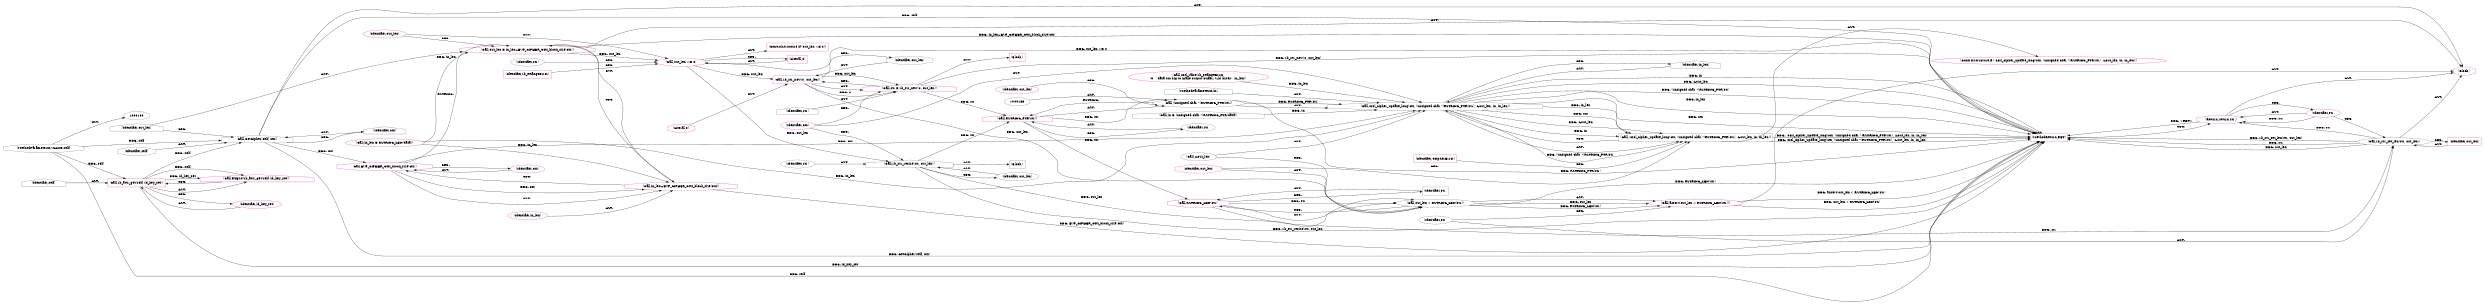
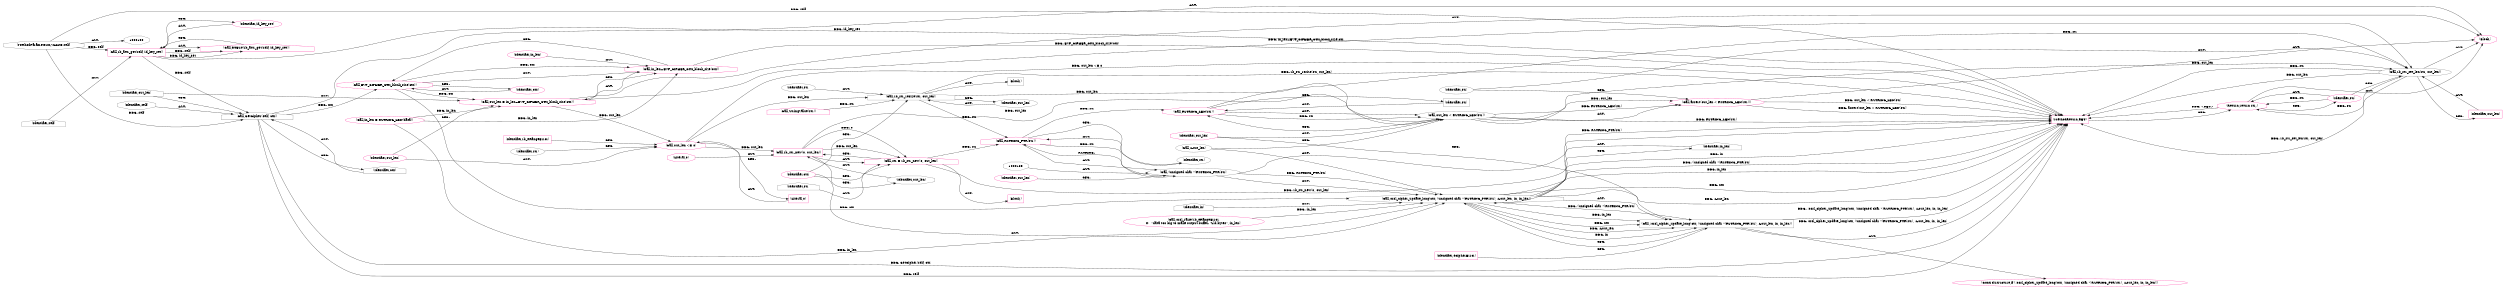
edge "(Call,out_len = in_len+EVP_CIPHER_CTX_block_size(ctx))" -> "(MethodReturn,RET)": now "(Call,out_len = in_len+EVP_CIPHER_CTX_block_size(ctx))" -> "(Call,rb_str_set_len(str, out_len))"
node "(ControlStructure,if (out_len <= 0))": removed
edge "(Call,in_len+EVP_CIPHER_CTX_block_size(ctx))" -> "(Call,out_len = in_len+EVP_CIPHER_CTX_block_size(ctx))": label "EVP: " -> "AST: "
edge "(Call,out_len < RSTRING_LEN(str))" -> "(Call,rb_str_set_len(str, out_len))": added, label "DDG: out_len"
node "(MethodParameterIn,in)": label "(MethodParameterIn,in)" -> "(Identifier,in)"
edge "(Call,EVP_CIPHER_CTX_block_size(ctx))" -> "(Call,out_len = in_len+EVP_CIPHER_CTX_block_size(ctx))": label "RSTRING: " -> "DDG: ctx"
node "(Call,StringValue(str))": added
node "(Call,in = (unsigned char *)RSTRING_PTR(data))": removed
